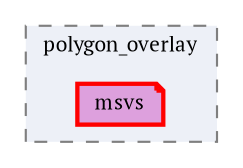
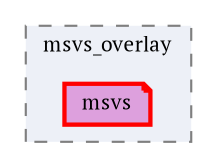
cluster "polygon_overlay": label "polygon_overlay" -> "msvs_overlay"
